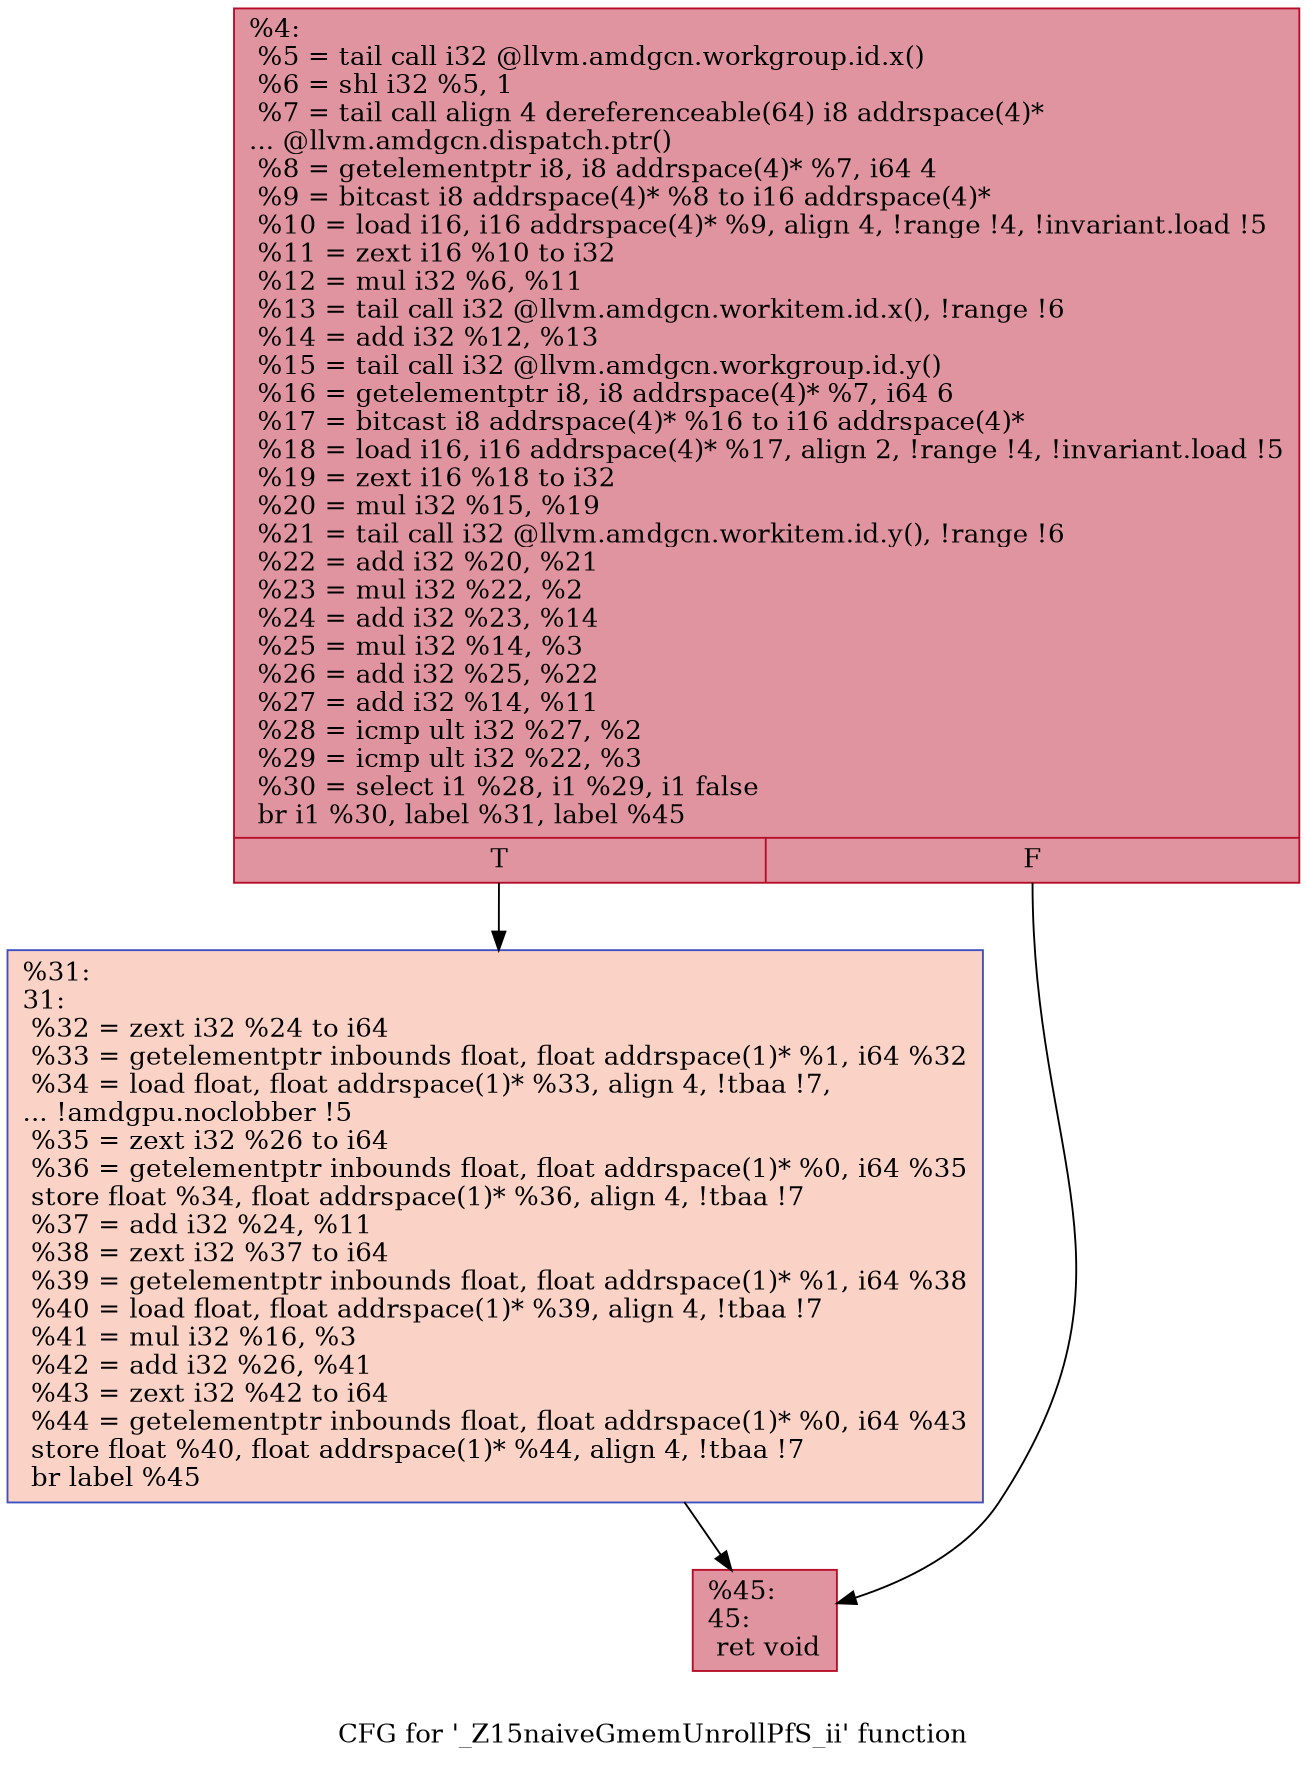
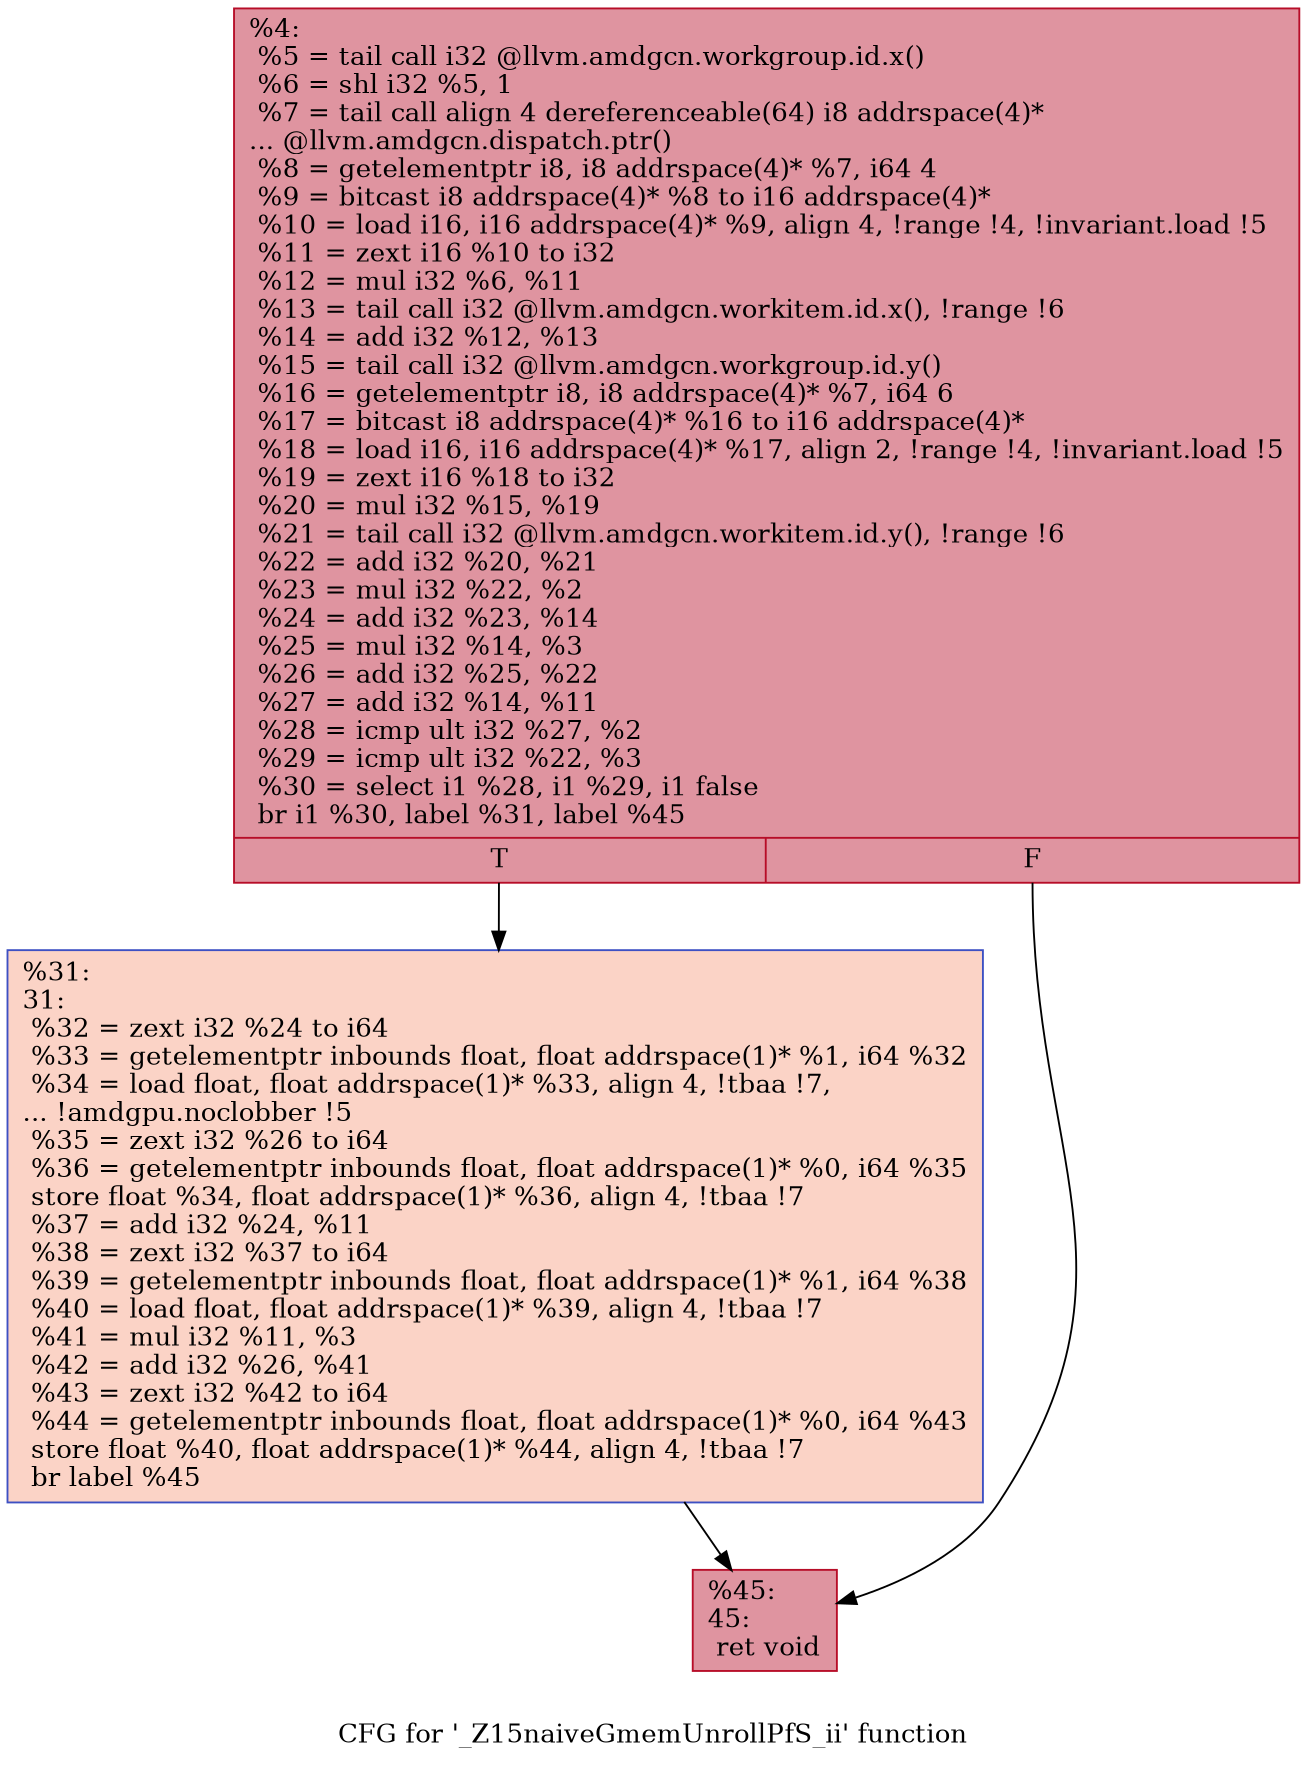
node "%31:": text "%41 = mul i32 %16, %3" -> "%41 = mul i32 %11, %3"
